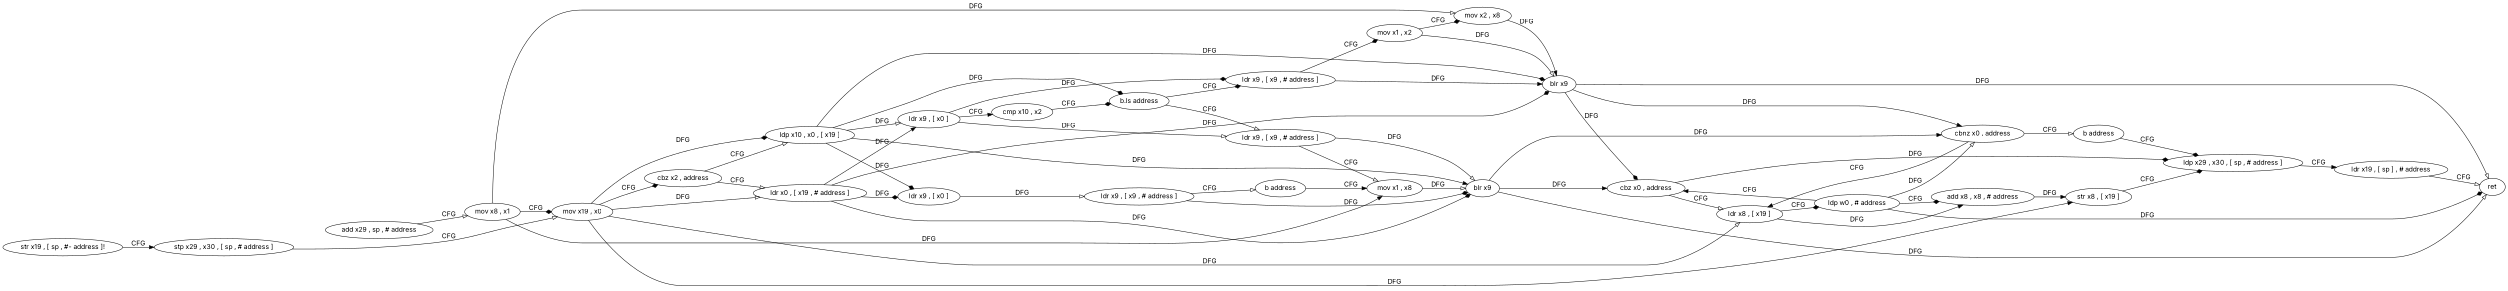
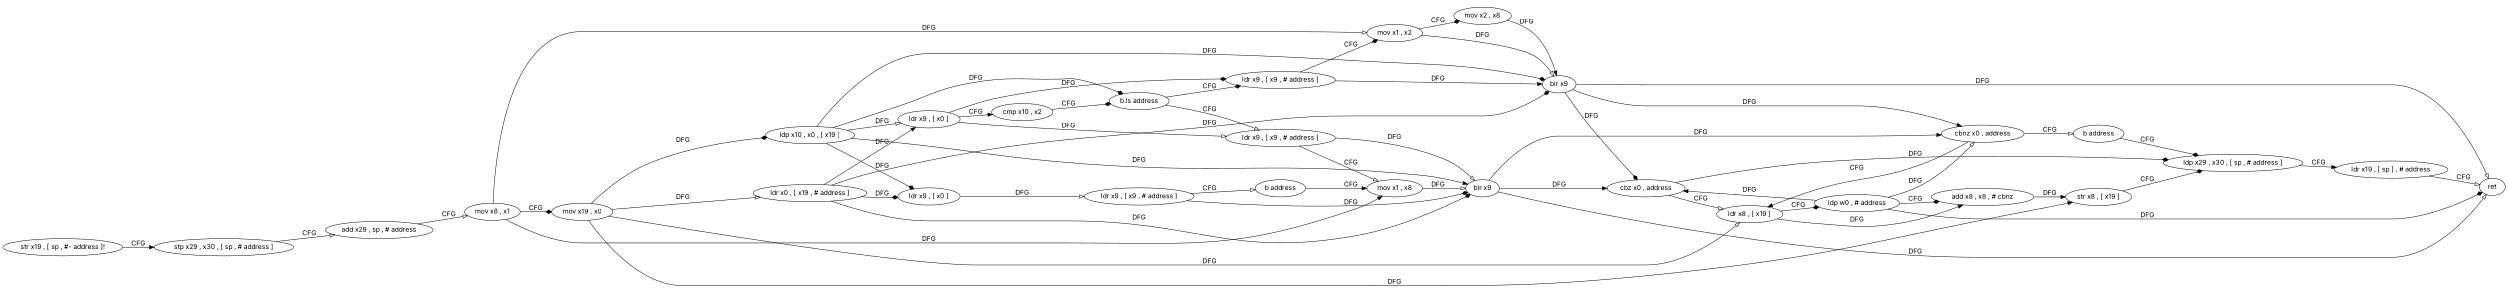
edge "mov x8 , x1" -> "mov x2 , x8": now "mov x8 , x1" -> "mov x1 , x2"
node "cbz x2 , address": removed
edge "ldp w0 , # address" -> "cbz x0 , address": label "CFG" -> "DFG"
node "add x8 , x8 , # address": label "add x8 , x8 , # address" -> "add x8 , x8 , # cbnz"
edge "stp x29 , x30 , [ sp , # address ]" -> "mov x19 , x0": now "stp x29 , x30 , [ sp , # address ]" -> "add x29 , sp , # address"
